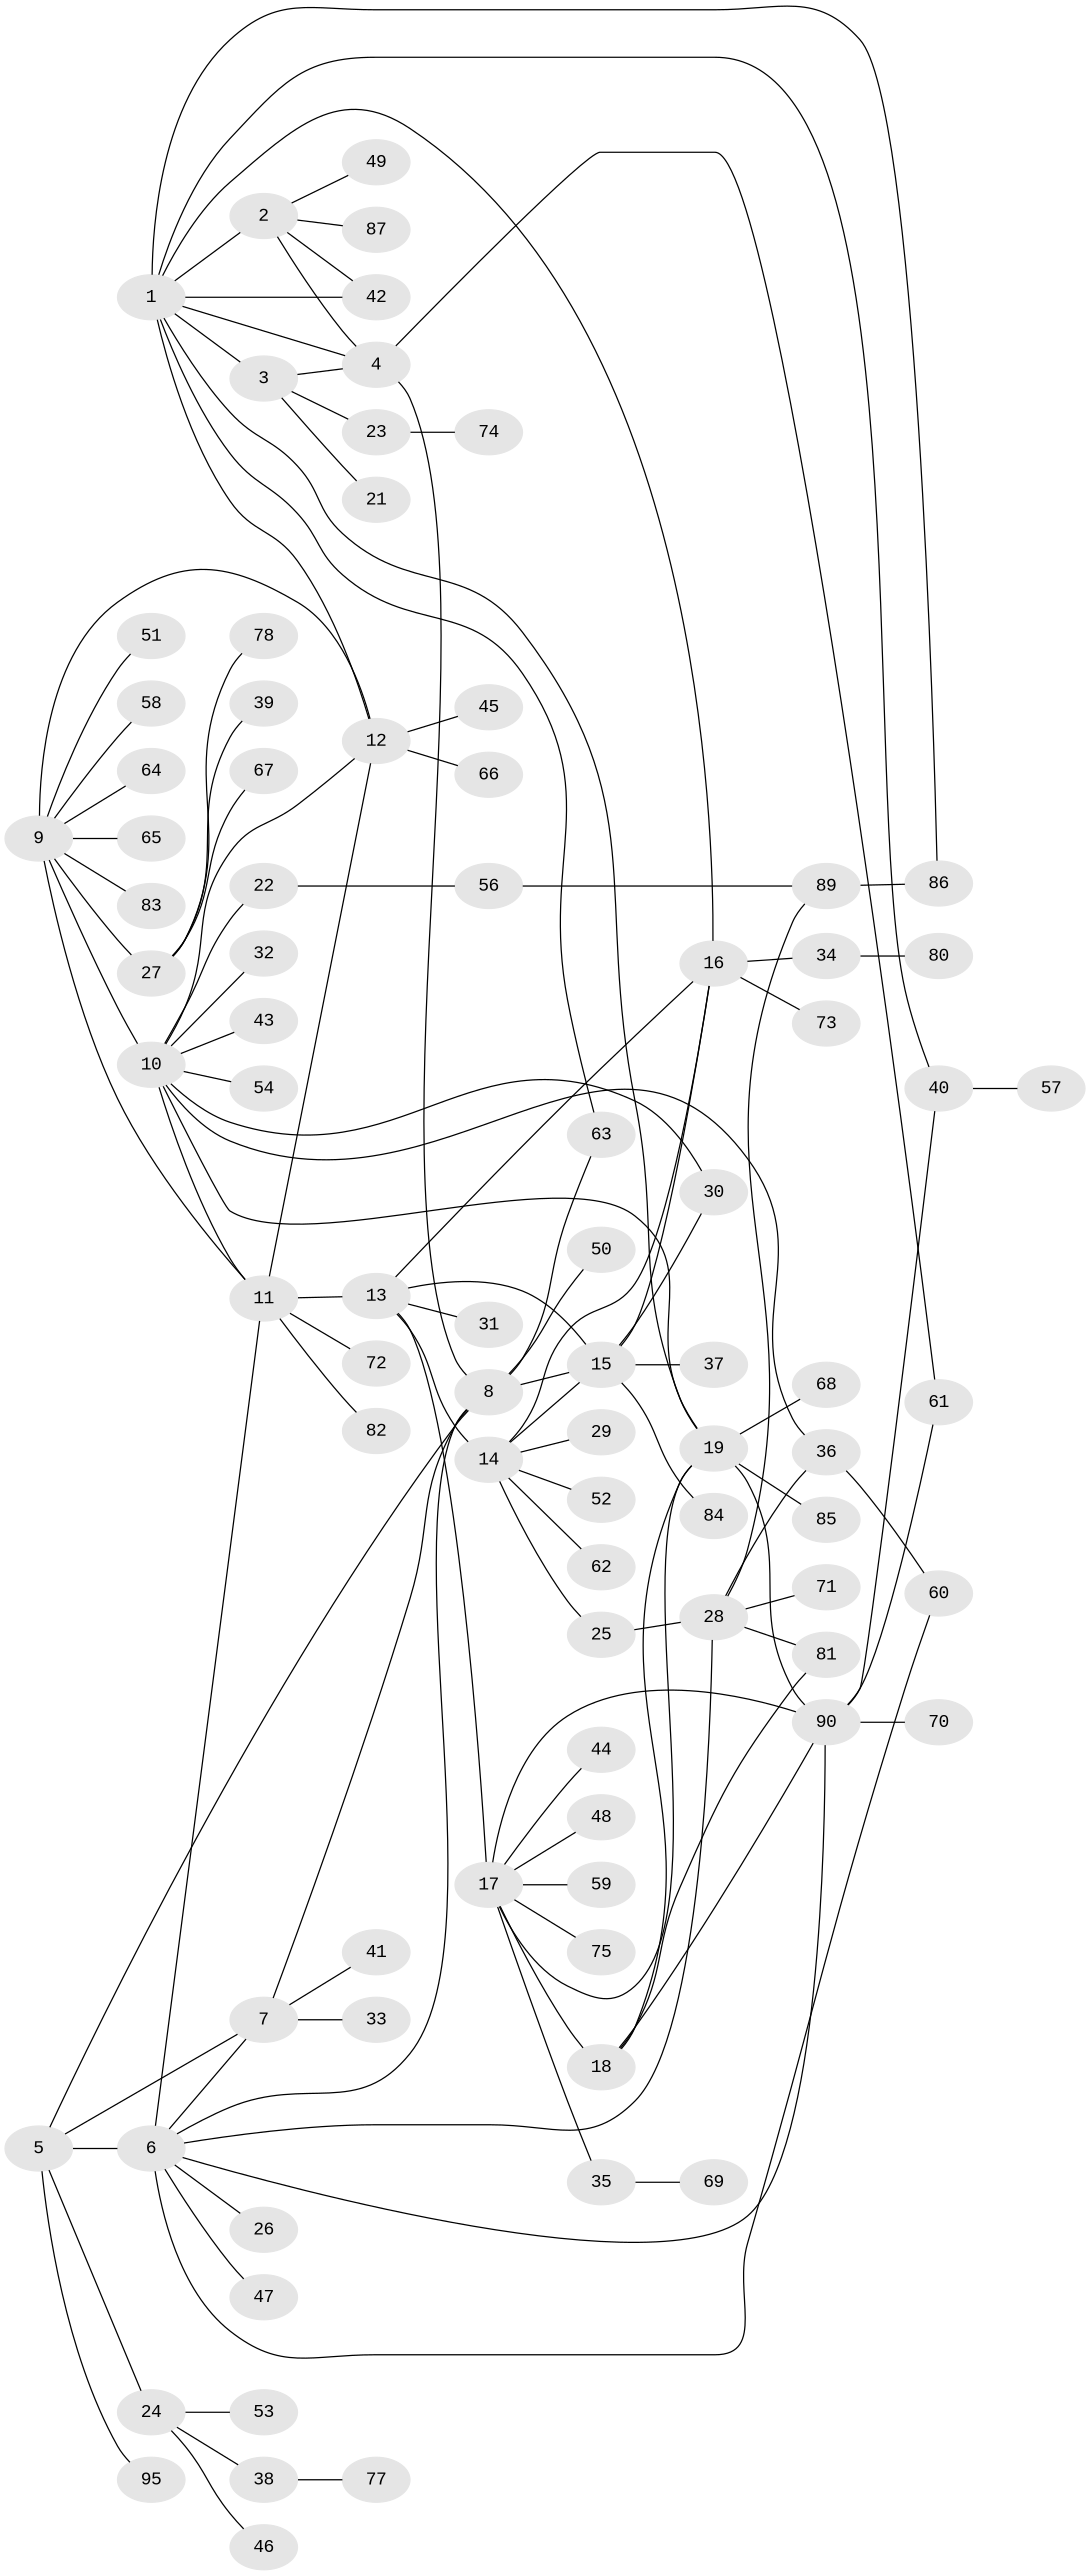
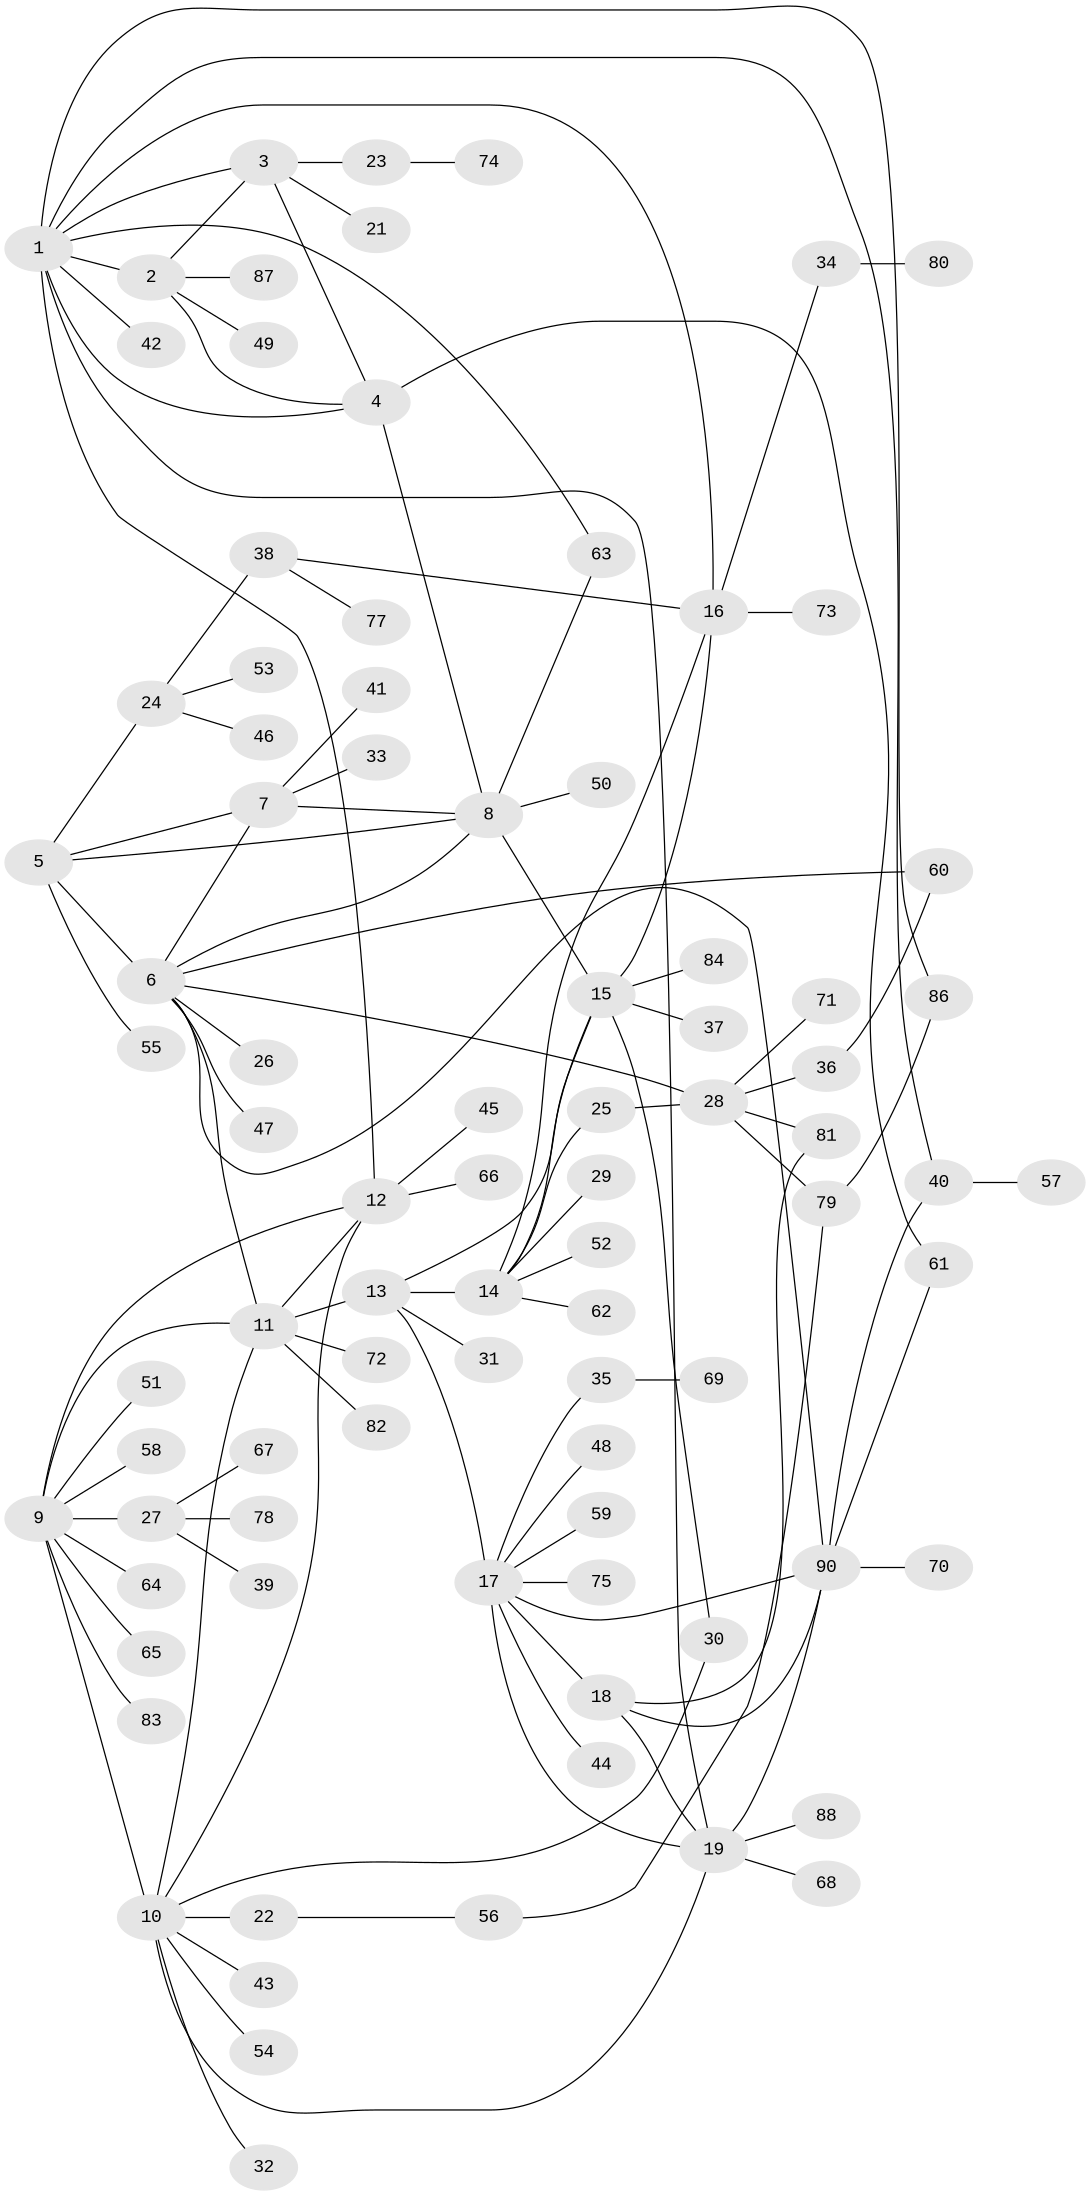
edge "2" -- "42": now "2" -- "3"
node "89": label "89" -> "79"
edge "10" -- "36": removed
edge "16" -- "13": now "16" -- "38"
node "85": label "85" -> "88"
node "95": label "95" -> "55"
